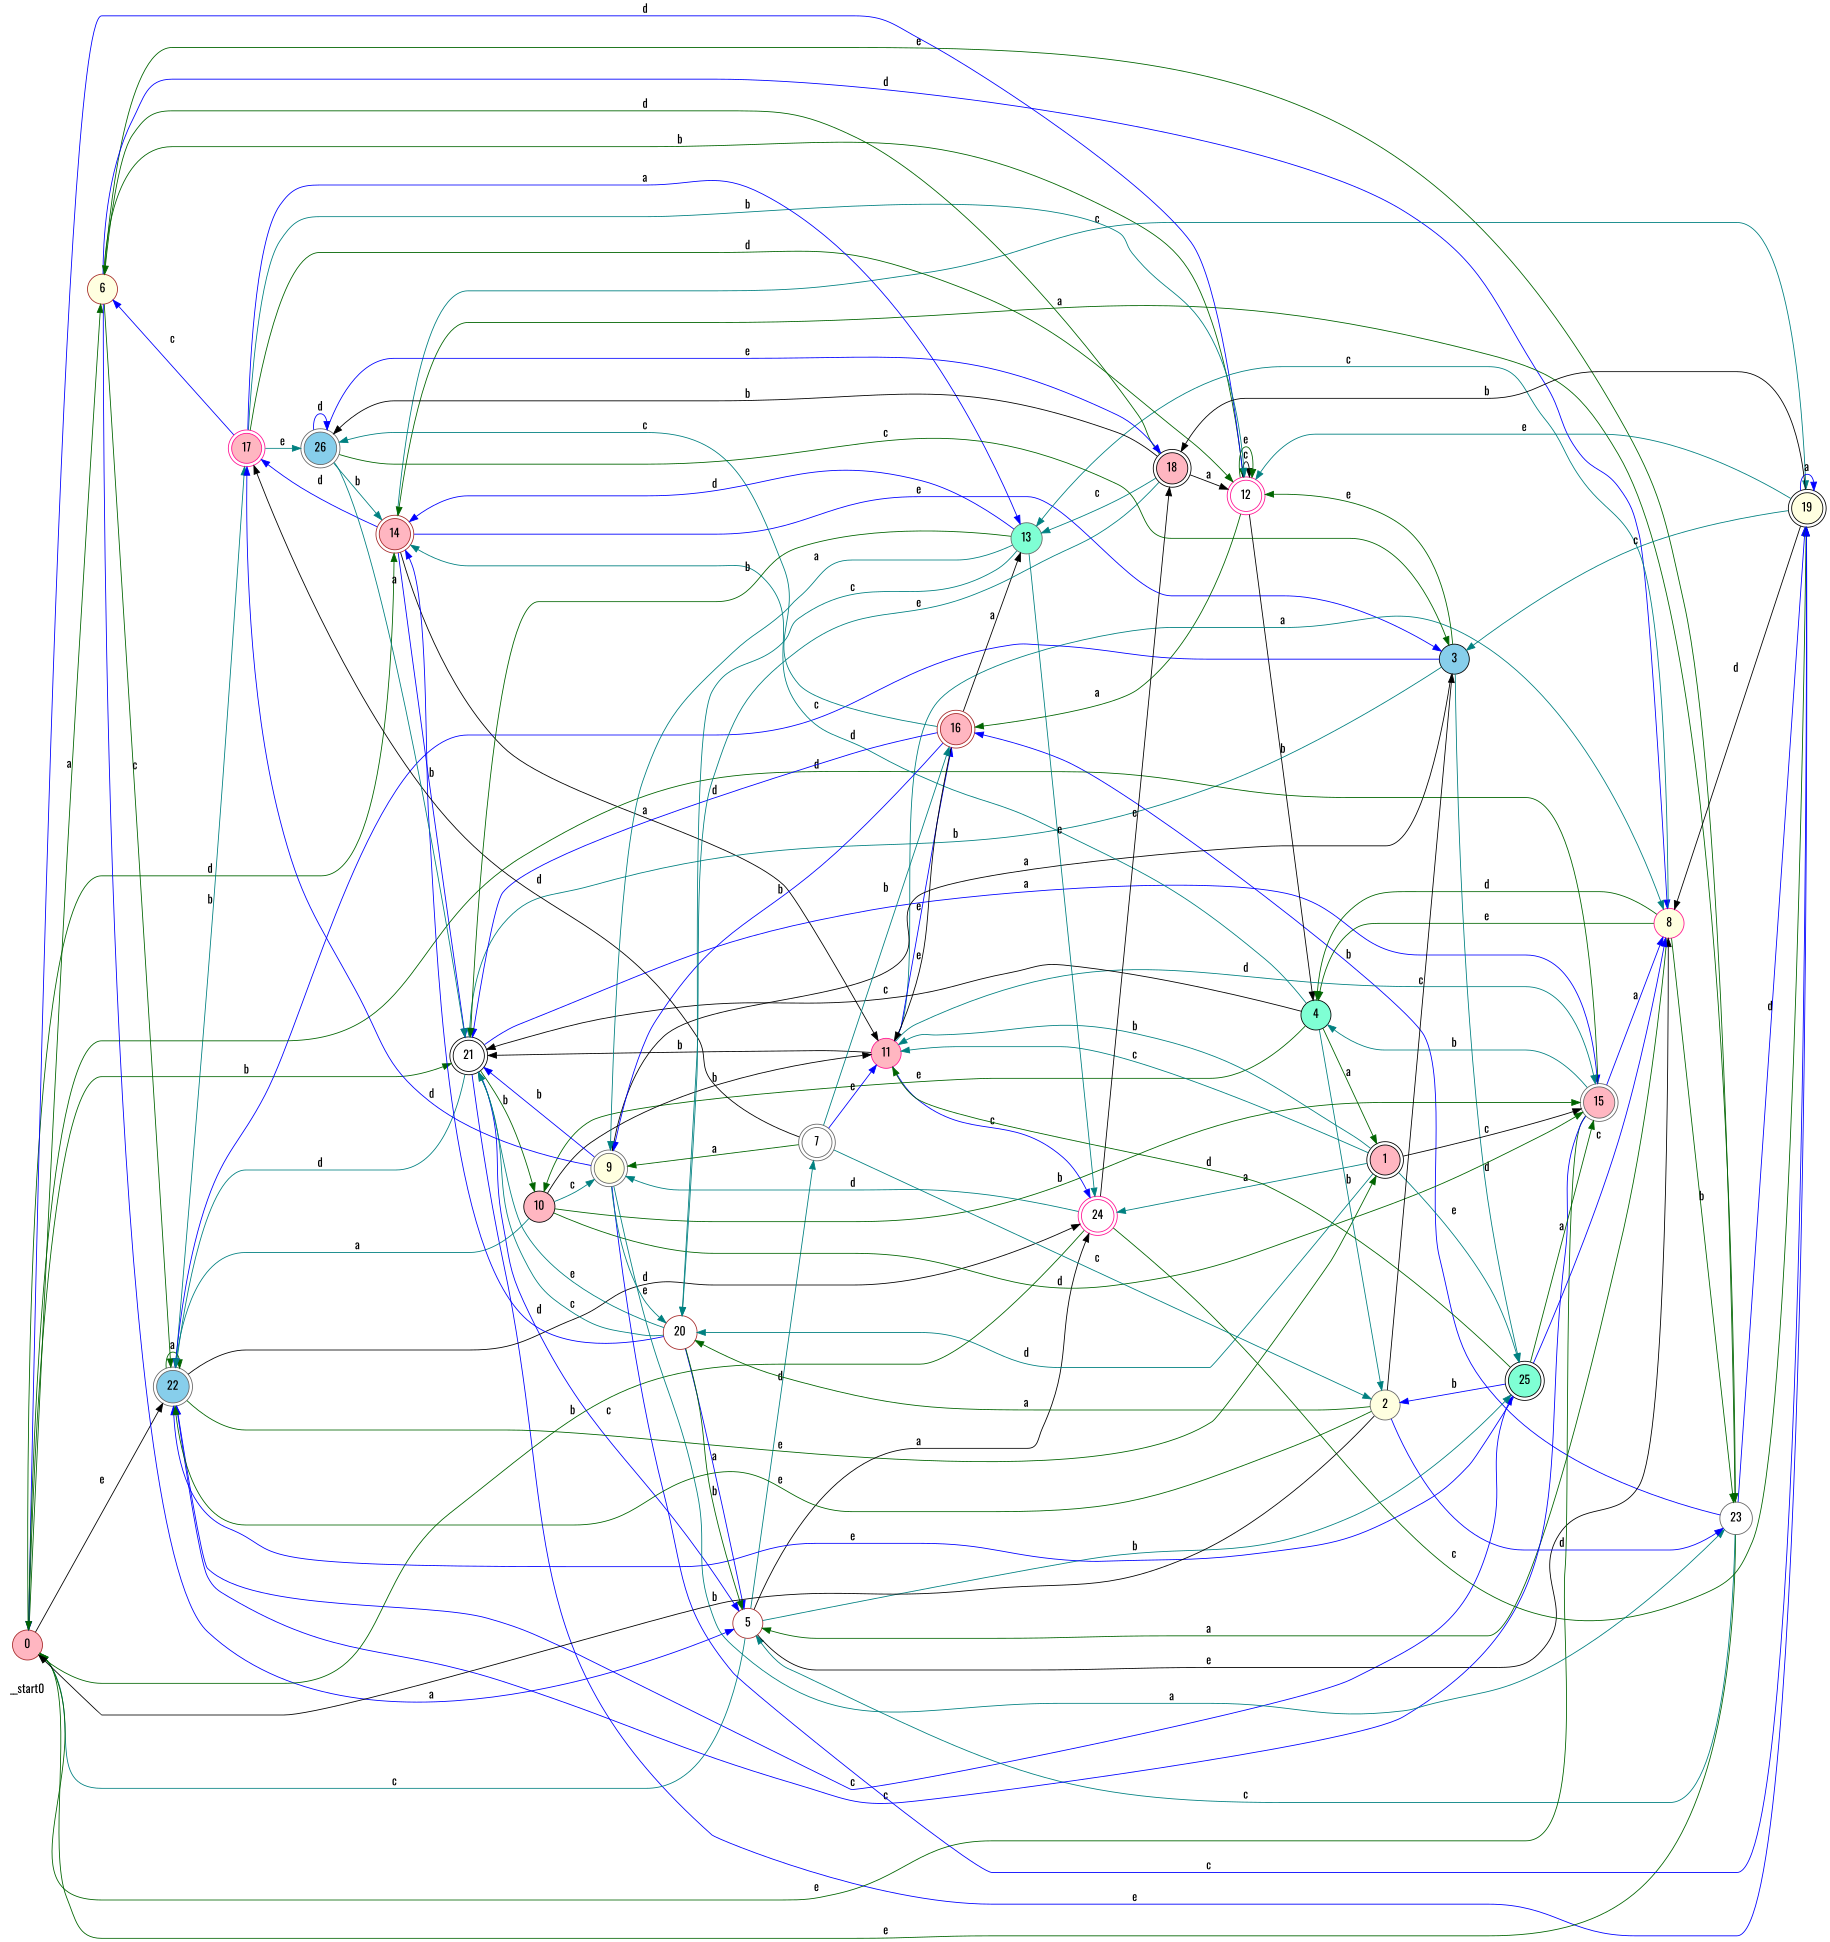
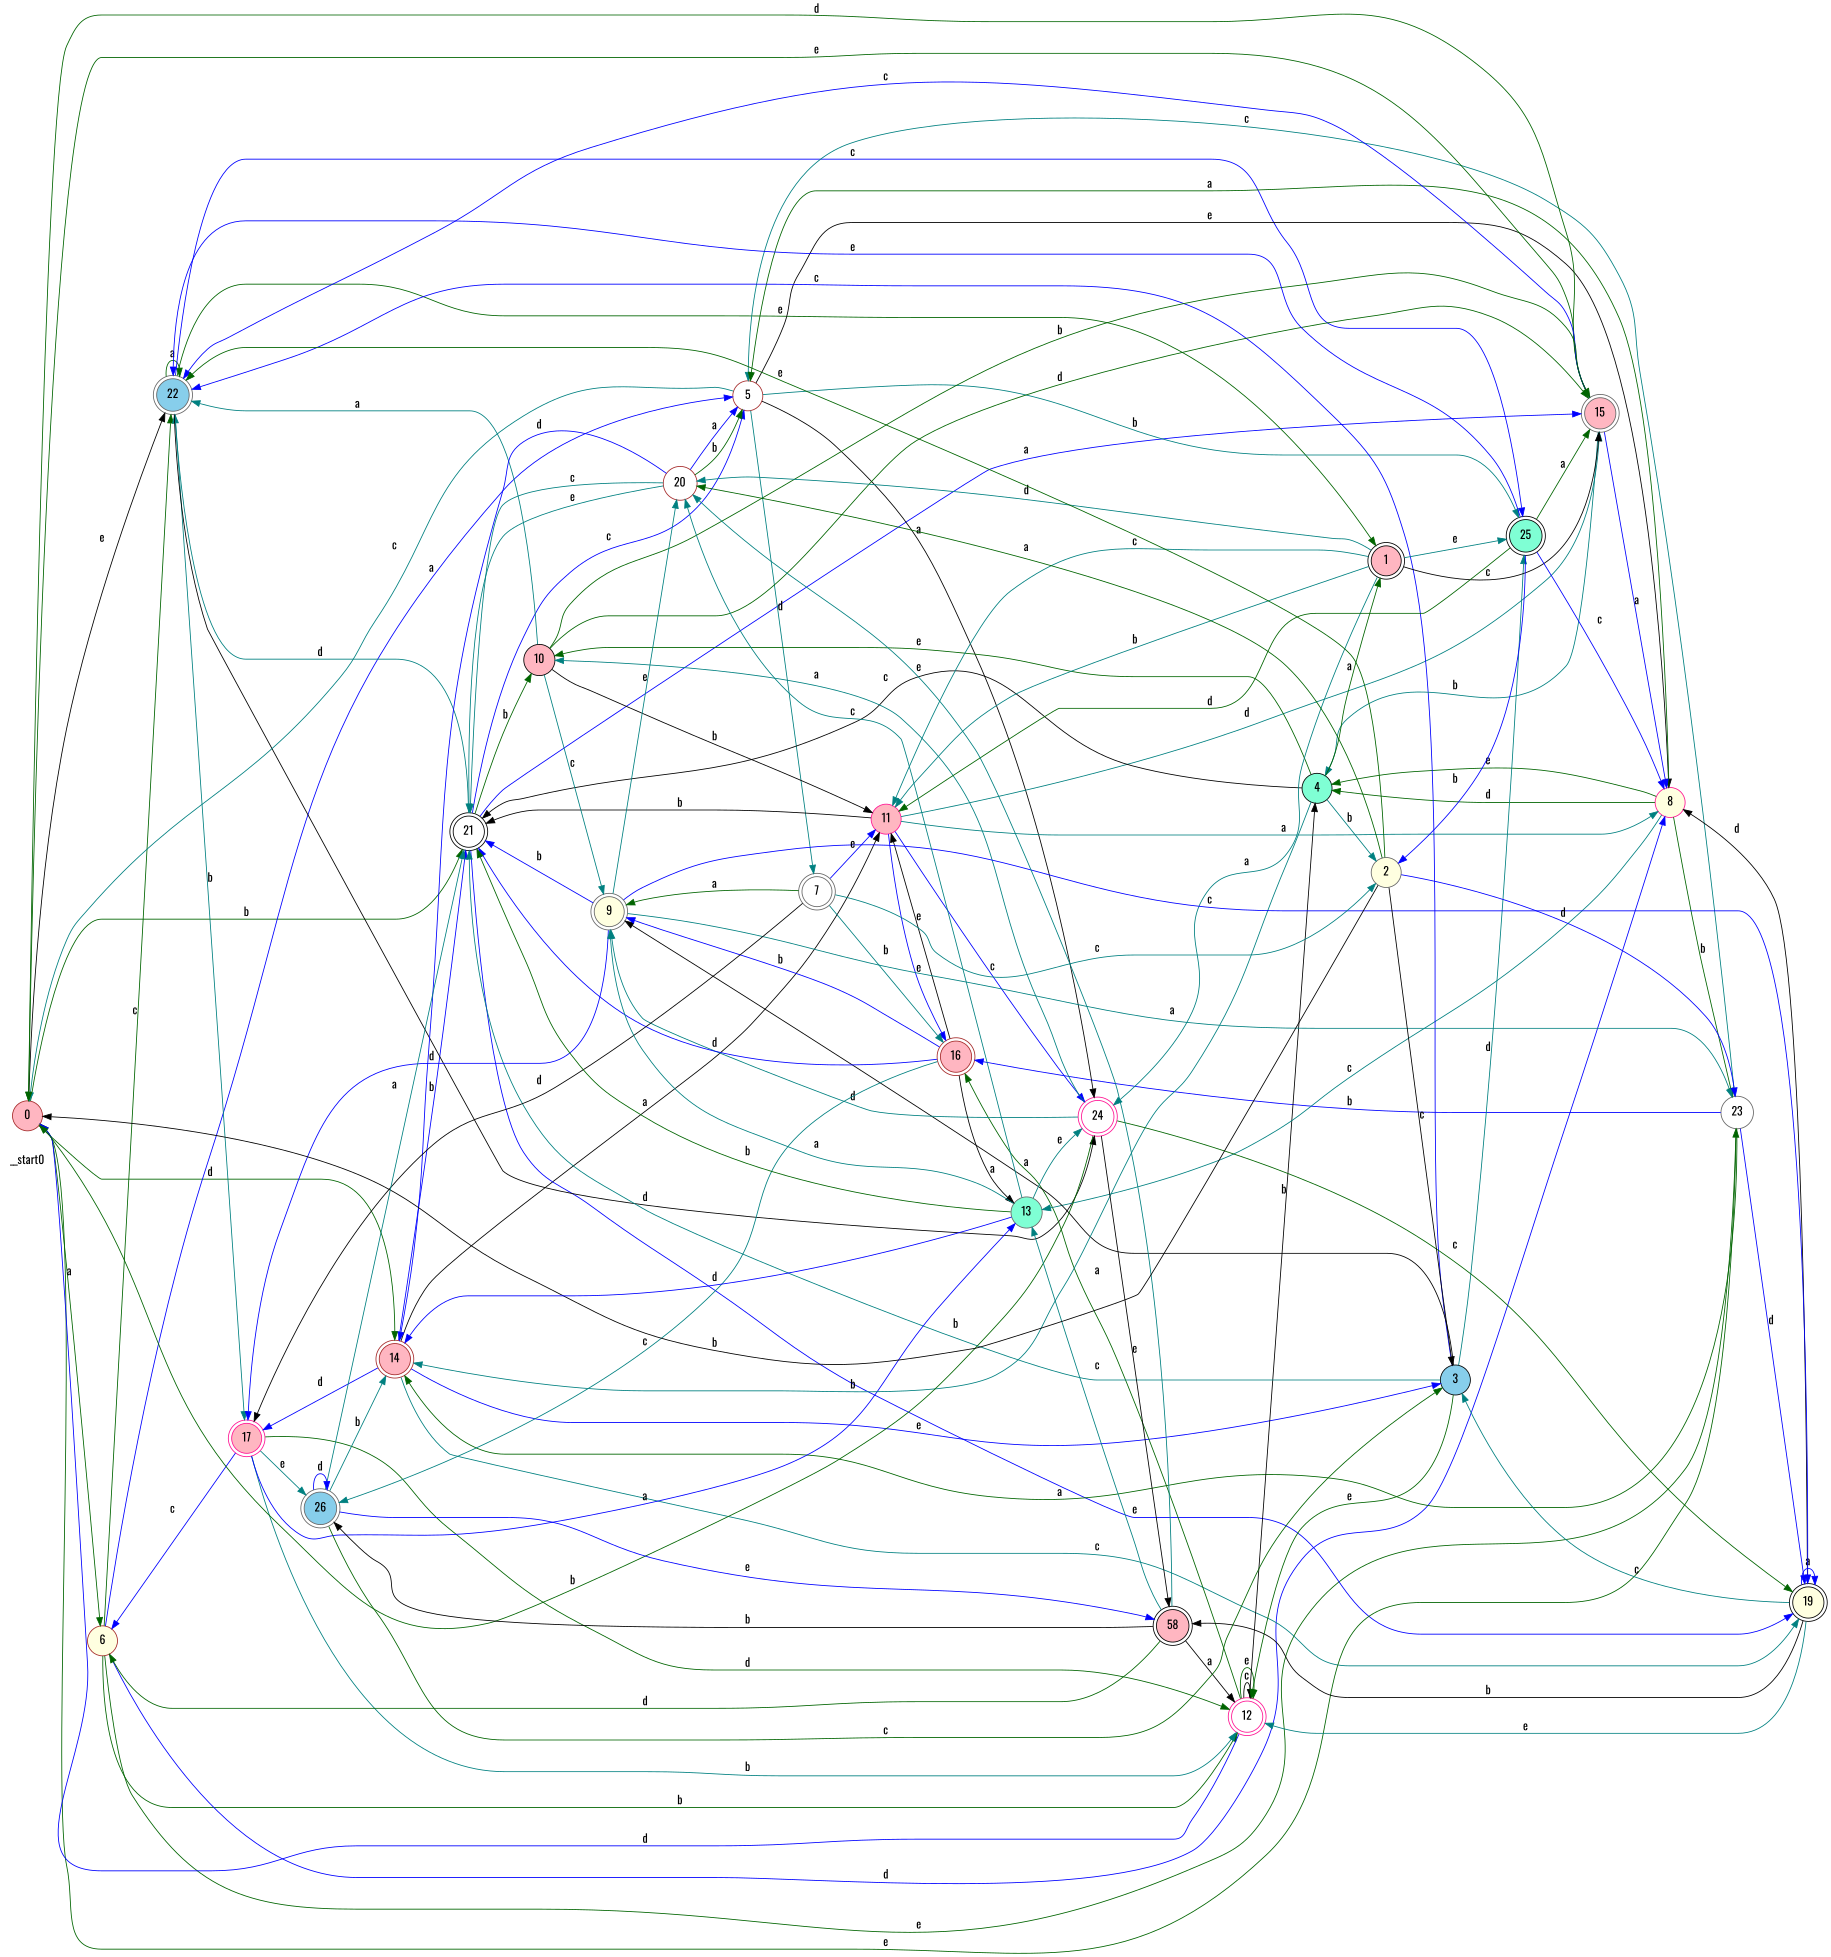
node "18": label "18" -> "58"
edge "4" -> "14": label "d" -> "b"
edge "24" -> "10": added, label "a"
